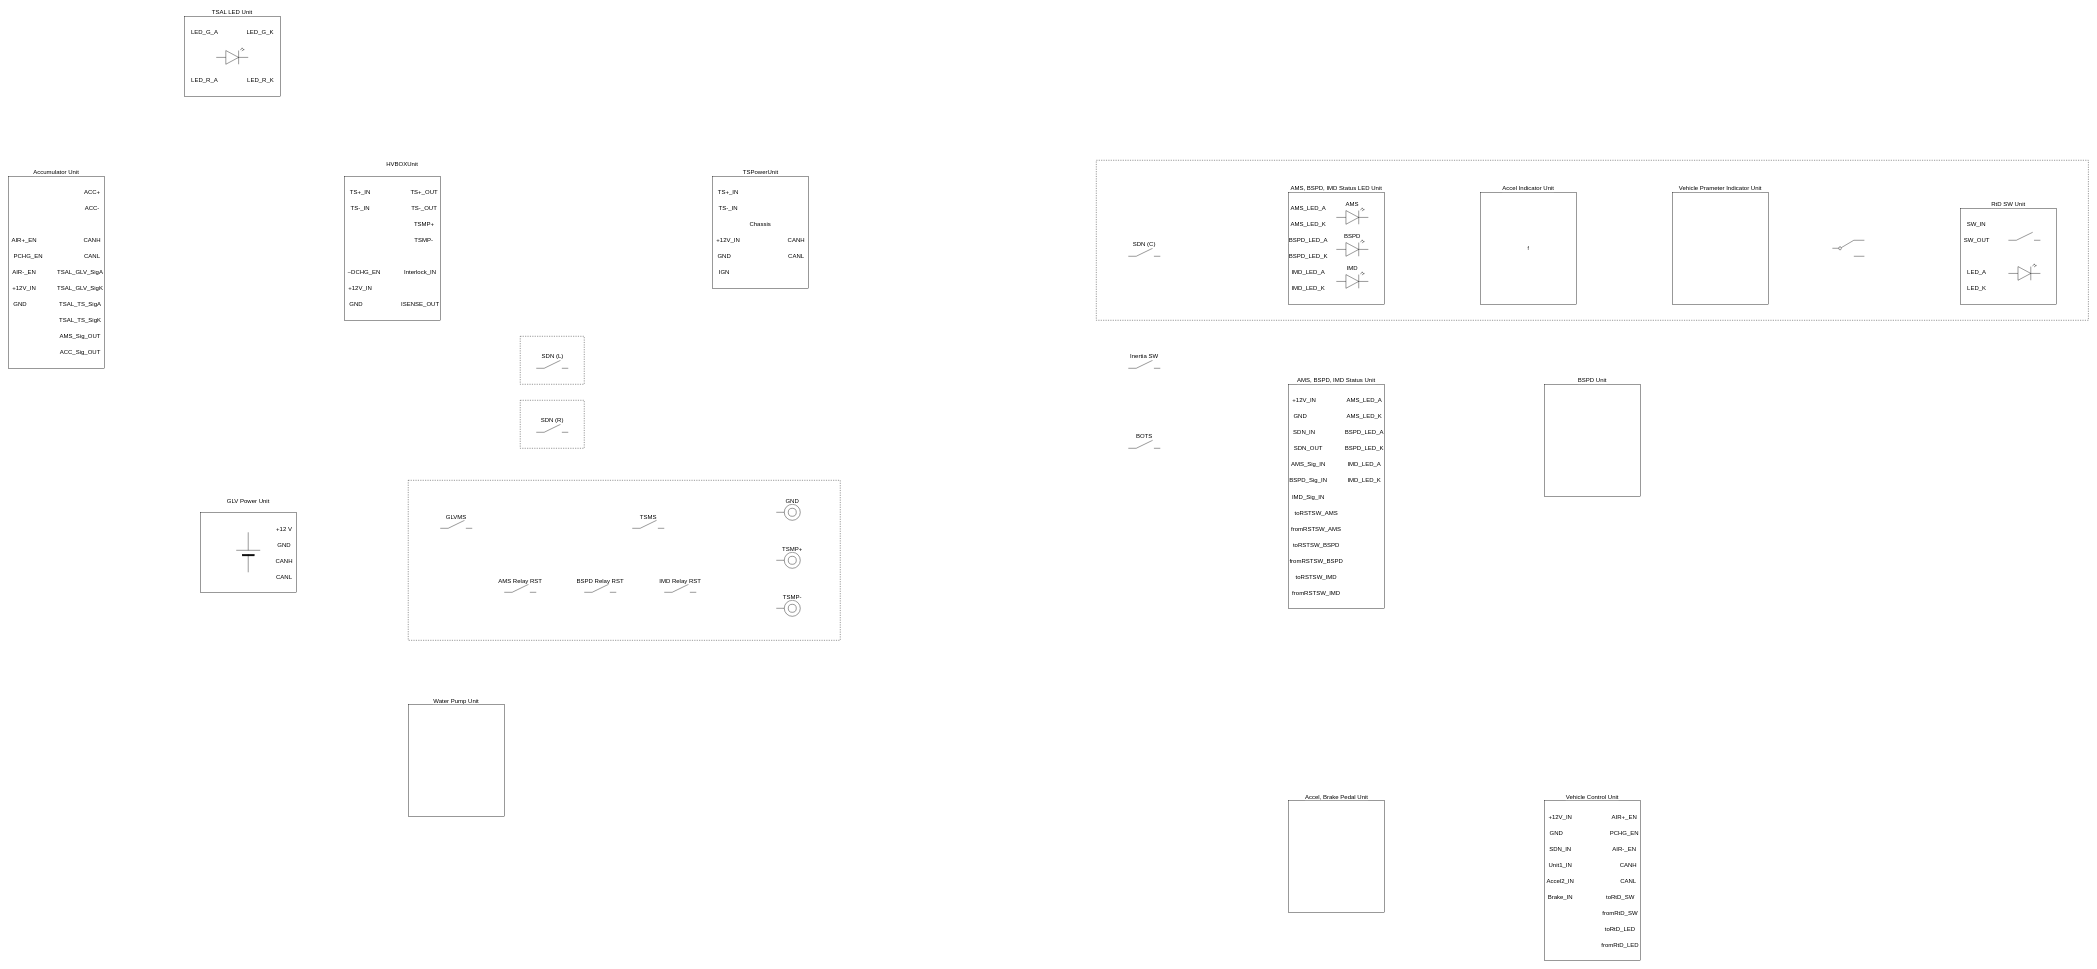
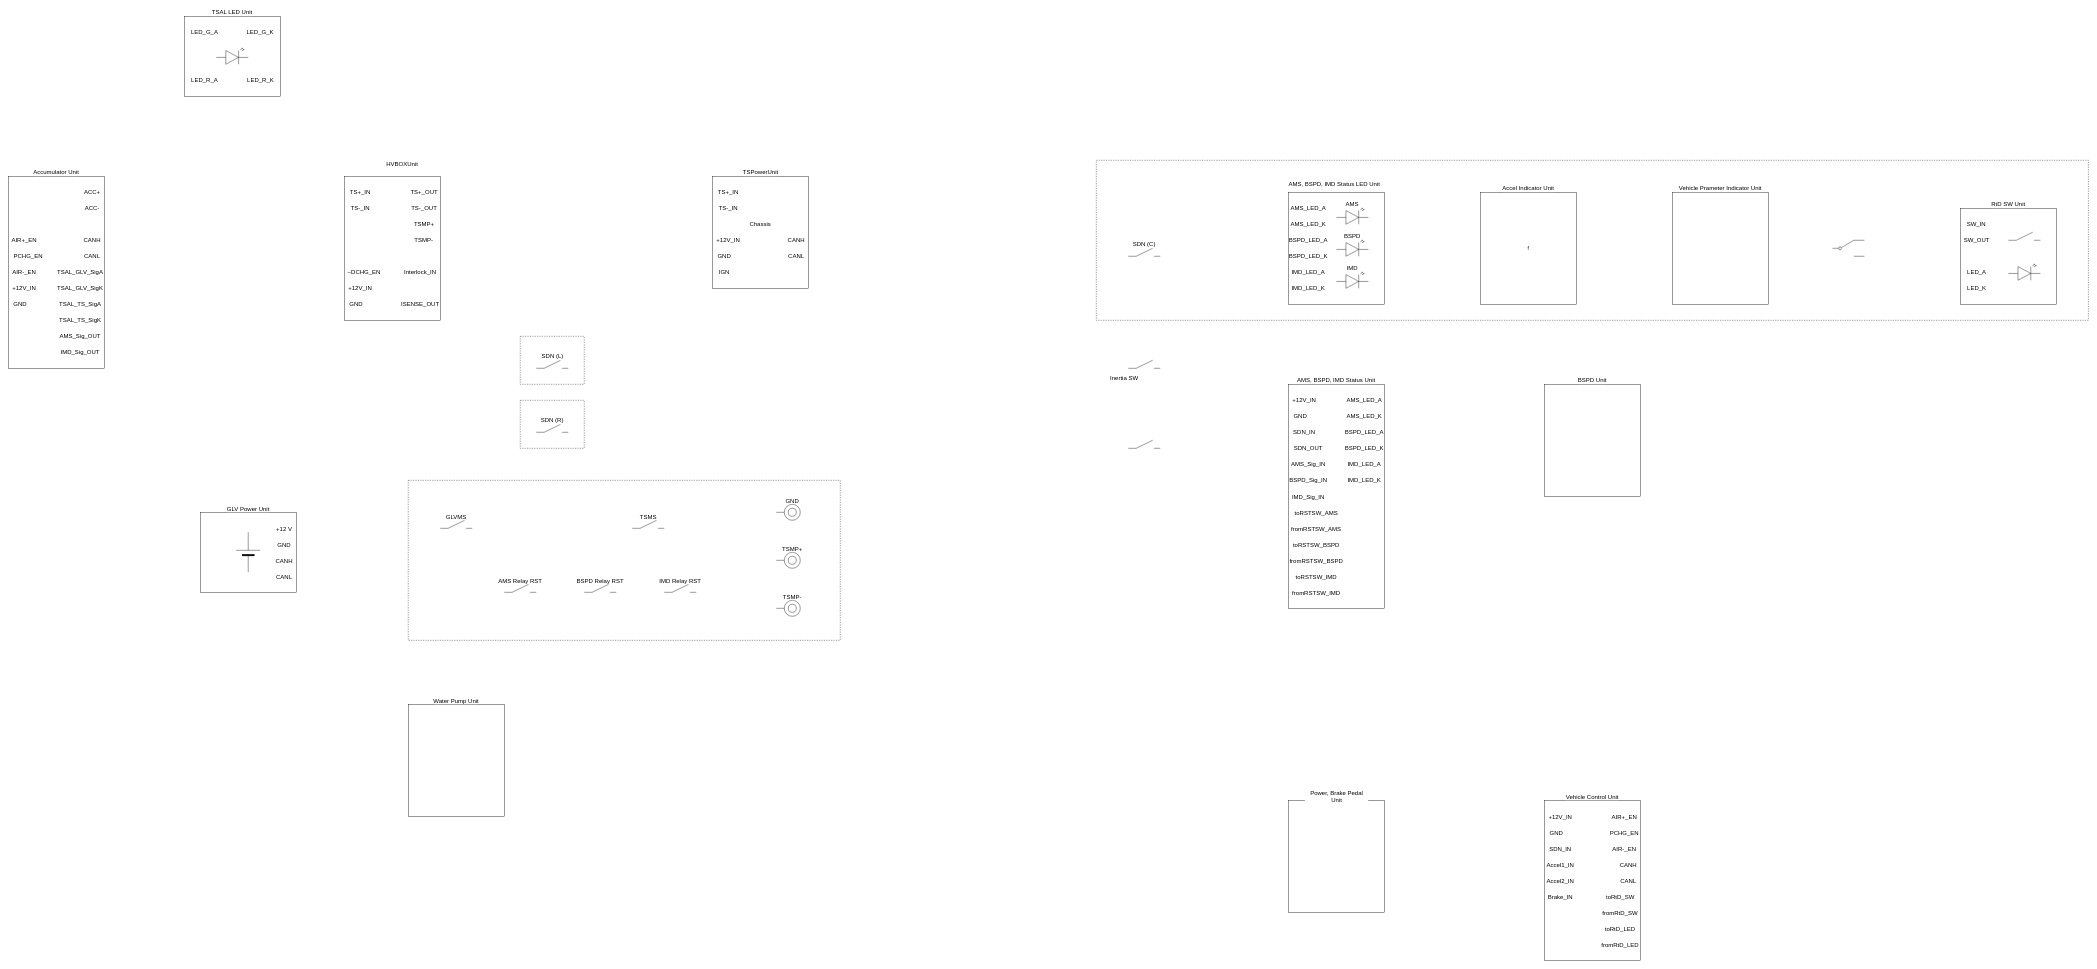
node "AMS, BSPD, IMD Status LED Unit": moved (1336, 188) -> (1334, 184)
node "ACC_Sig_OUT": label "ACC_Sig_OUT" -> "IMD_Sig_OUT"
node "Inertia SW": moved (1144, 356) -> (1124, 378)
node "BOTS": removed
node "GLV Power Unit": moved (248, 500) -> (248, 508)
node "Accel, Brake Pedal Unit": label "Accel, Brake Pedal Unit" -> "Power, Brake Pedal Unit"
node "Unit1_IN": label "Unit1_IN" -> "Accel1_IN"
